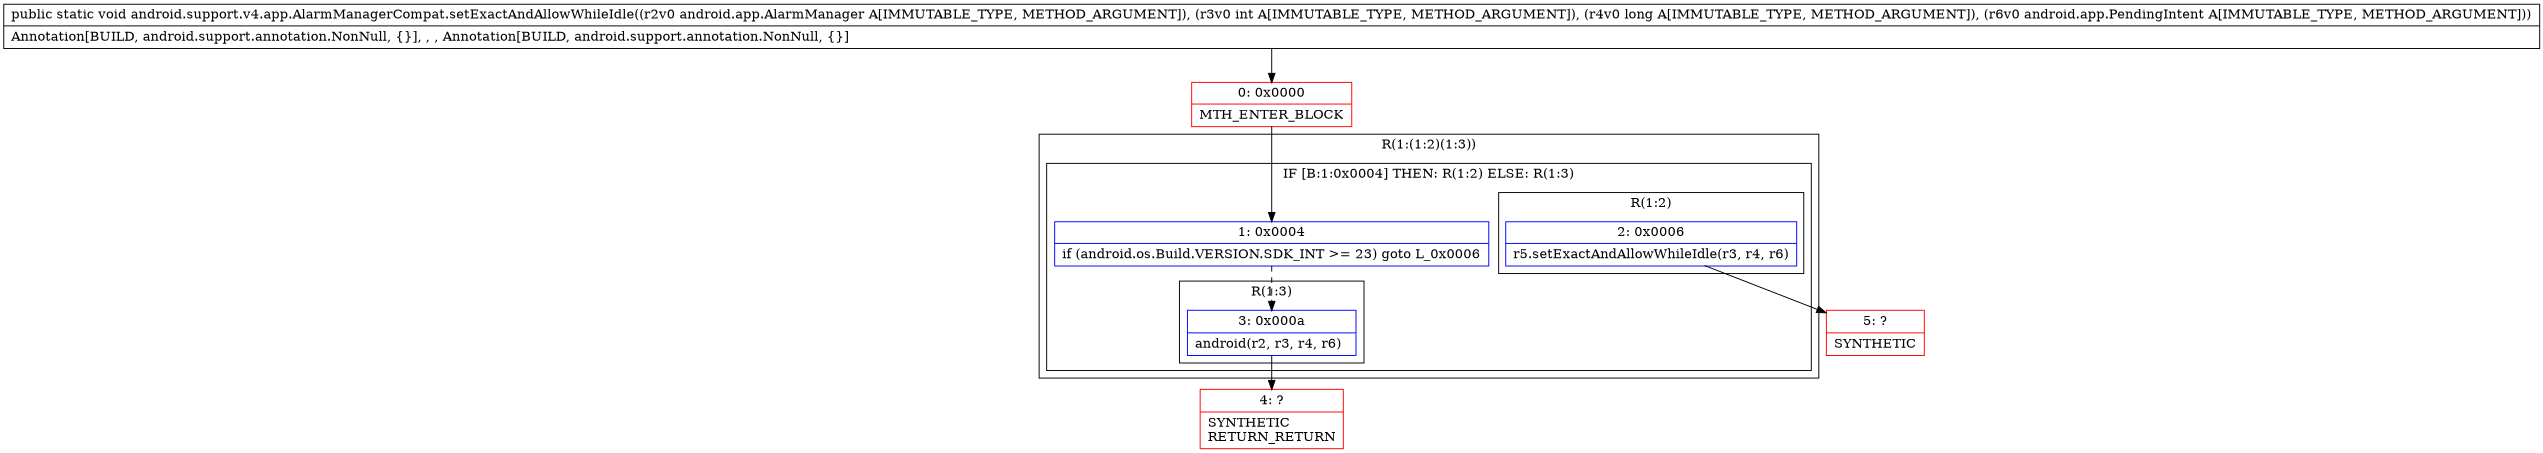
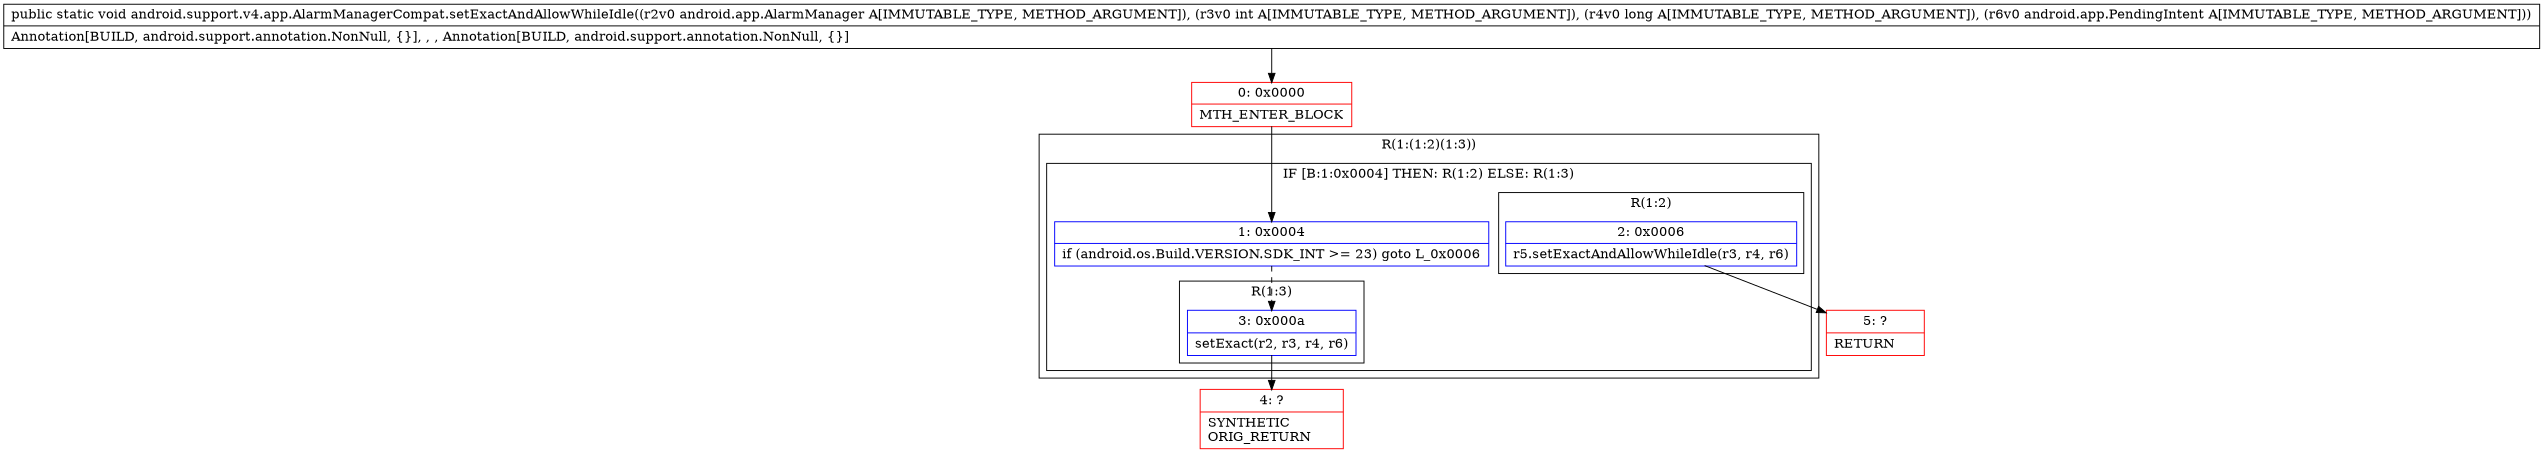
node "3: 0x000a": text "android(r2, r3, r4, r6)" -> "setExact(r2, r3, r4, r6)"
node "5: ?": text "SYNTHETIC" -> "RETURN"
node "4: ?": text "RETURN_RETURN" -> "ORIG_RETURN"
